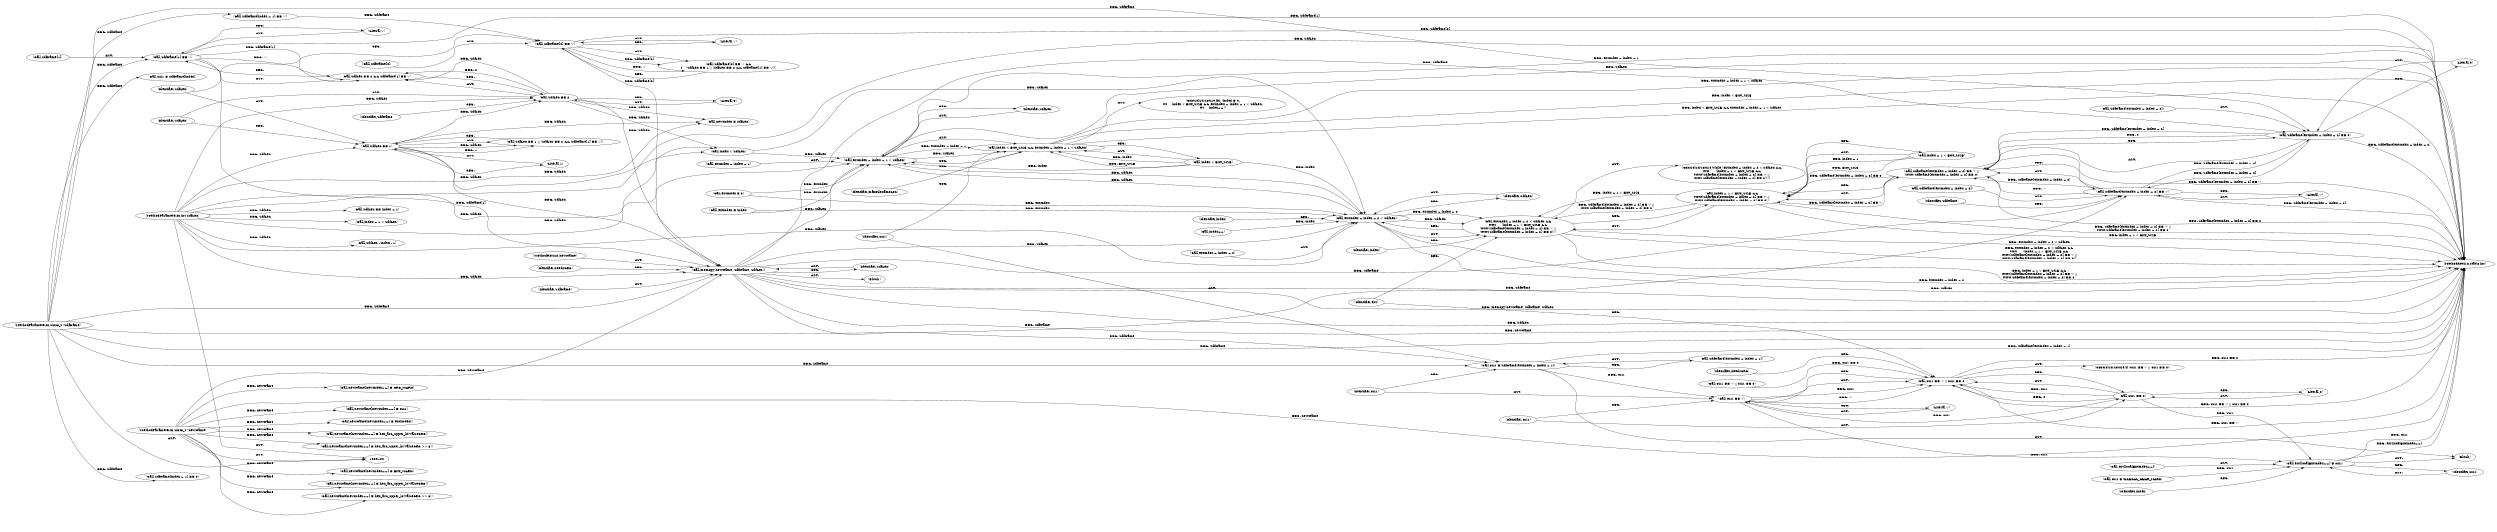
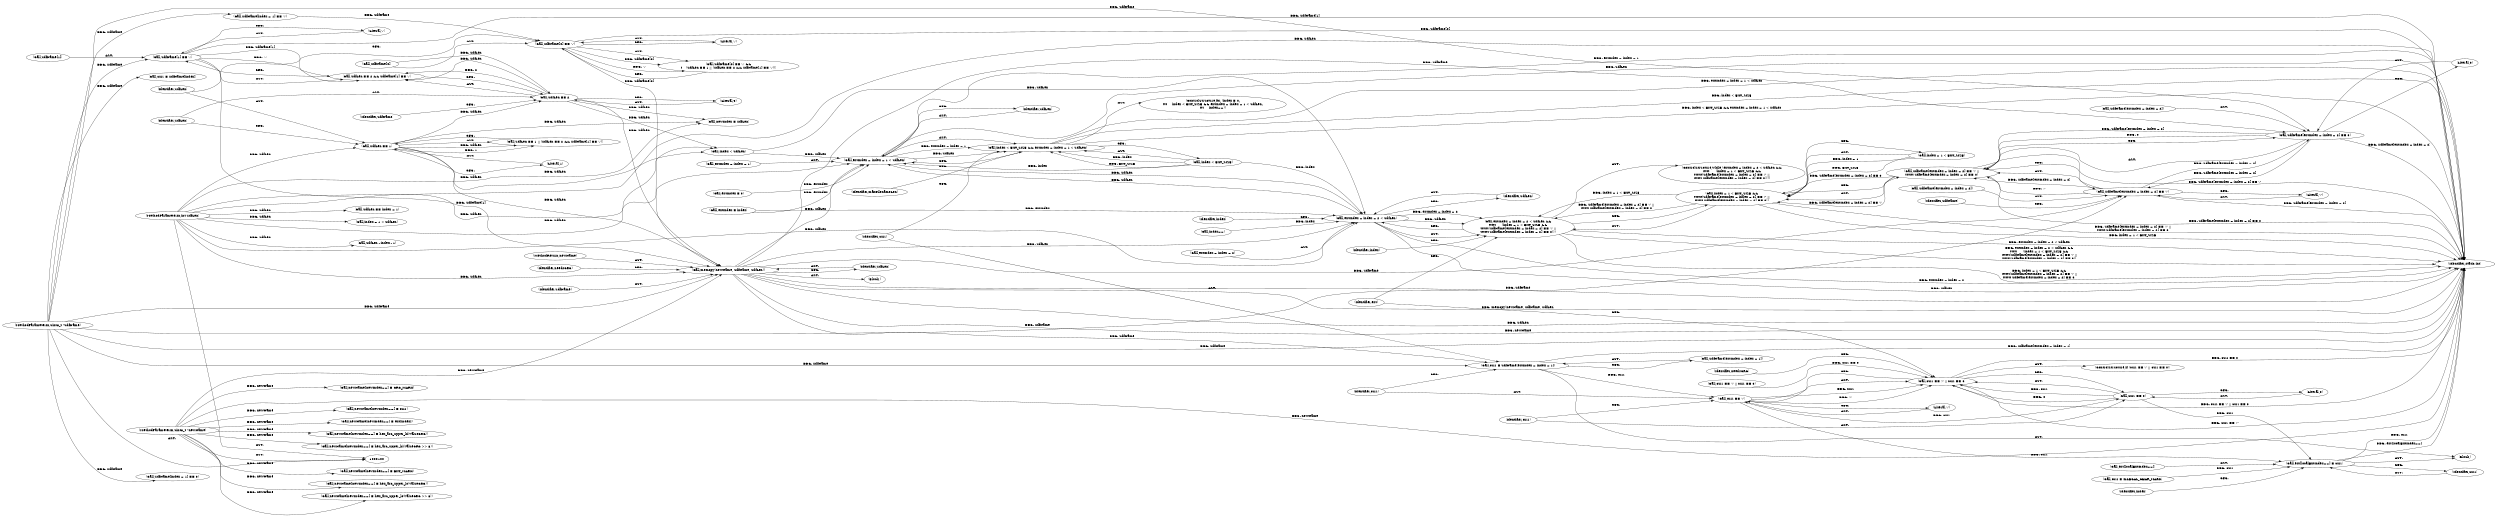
edge "(MethodParameterIn,int udfLen)" -> "(Call,udfLen == 2)": now "(Call,udfName[0])" -> "(Call,udfLen == 2)"
edge "(Call,extIndex = 0)" -> "(Call,extIndex + index + 2 < udfLen)": removed, label "DDG: extIndex"
node "(MethodReturn,static int)": label "(MethodReturn,static int)" -> "(Identifier,static int)"
